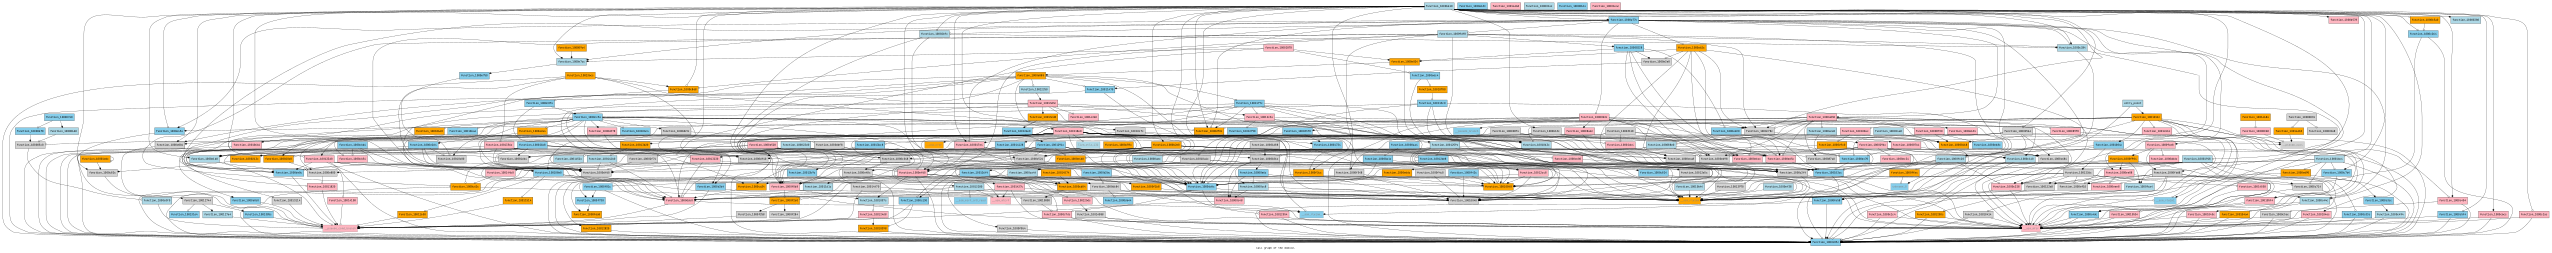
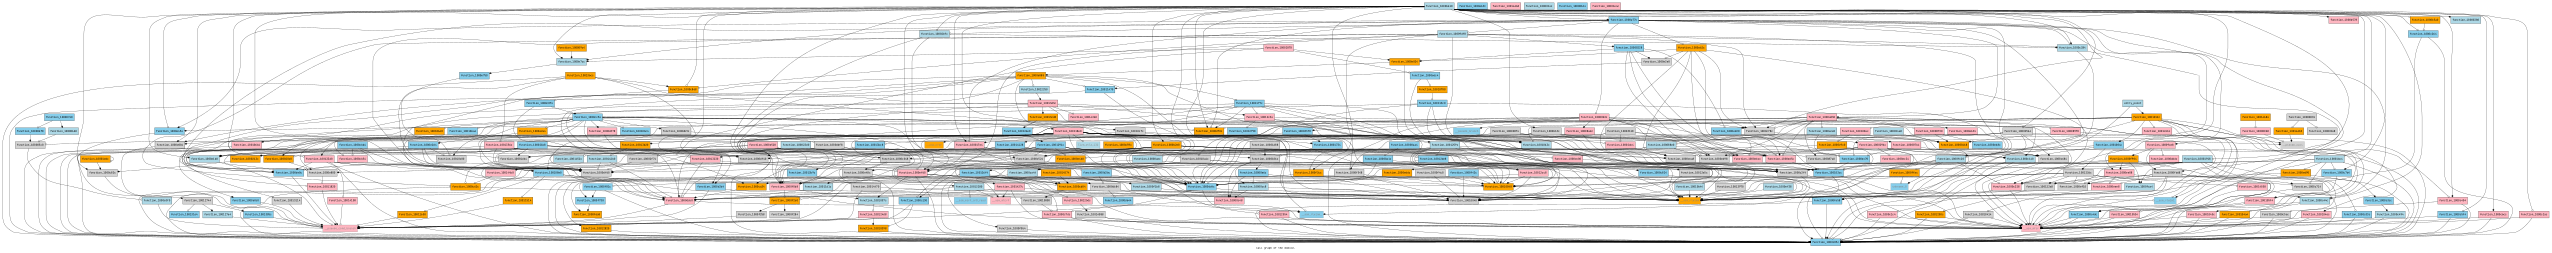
edge "function_1000e2d4" -> "function_1000dcb0": arrowhead diamond -> odot
node "function_1000f1b8": fillcolor orange -> lightblue
